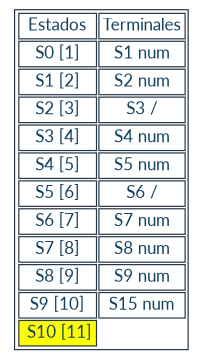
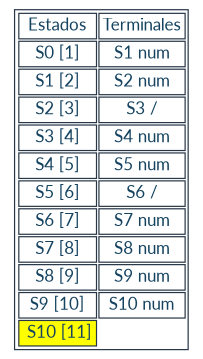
node "Estados": text "S15 num" -> "S10 num"
